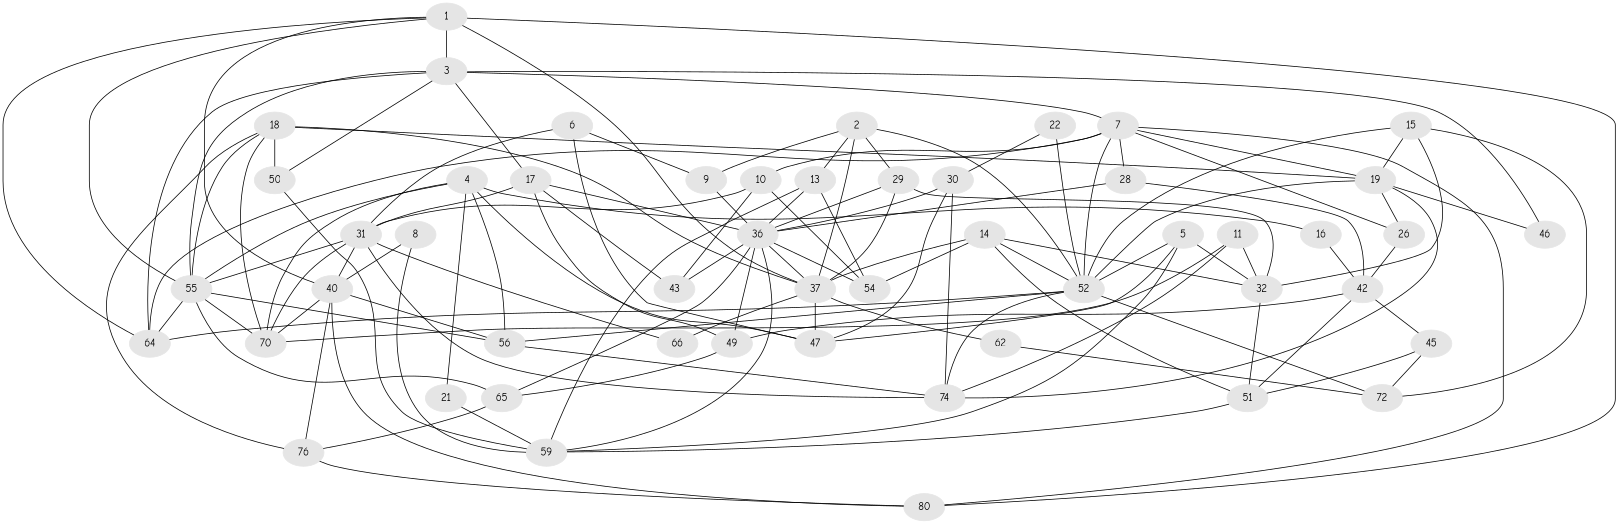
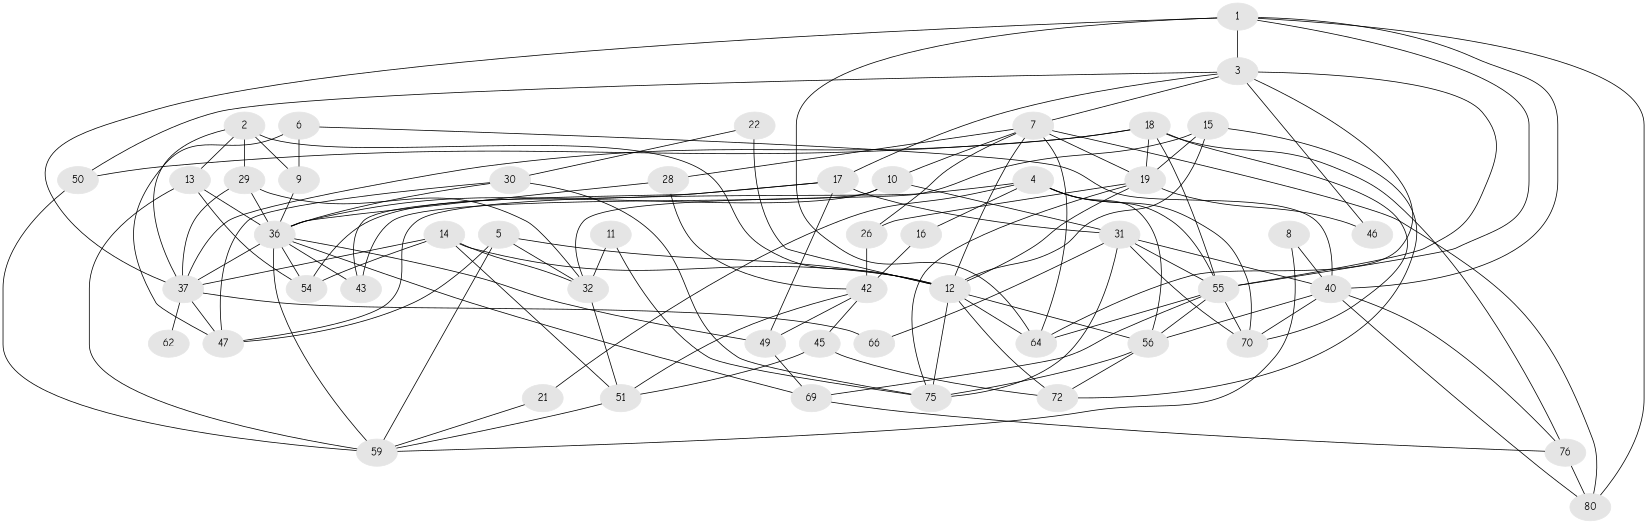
edge "6" -- "31": now "6" -- "40"
node "52": label "52" -> "12"
edge "11" -- "70": removed
edge "62" -- "72": now "56" -- "72"
node "65": label "65" -> "69"
node "74": label "74" -> "75"
